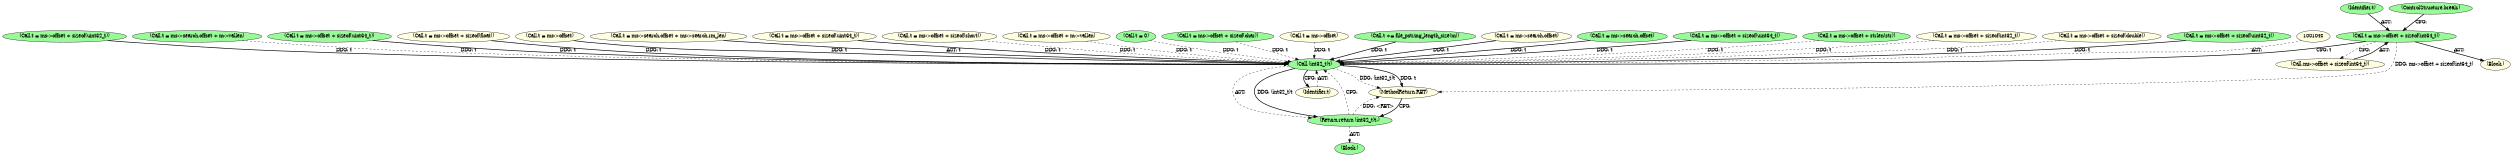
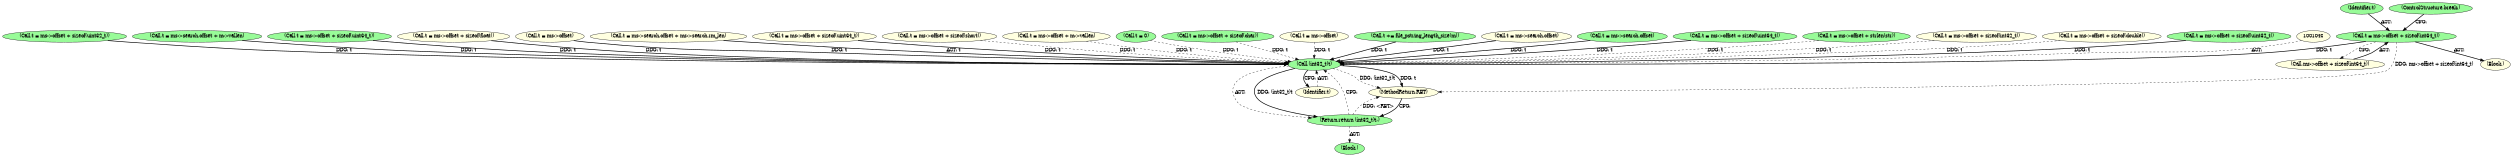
edge "(Call,t = ms->offset + sizeof(int64_t))" -> "(Call,(int32_t)t)": label "CFG: t" -> "DDG: t"
edge "(Call,t = ms->search.offset + m->vallen)" -> "(Call,(int32_t)t)": style dashed -> bold
